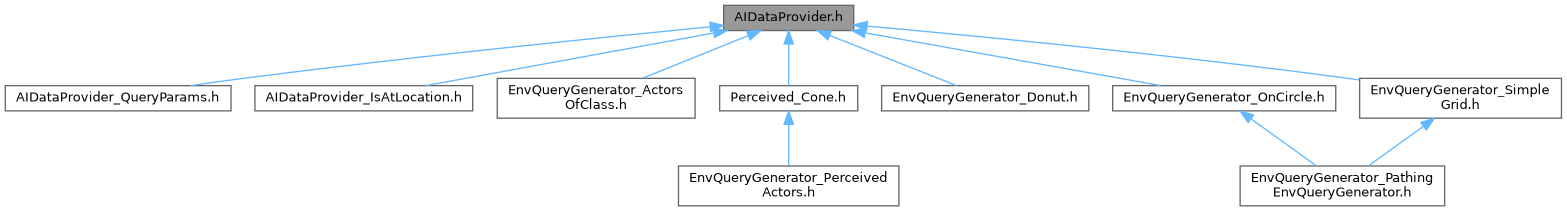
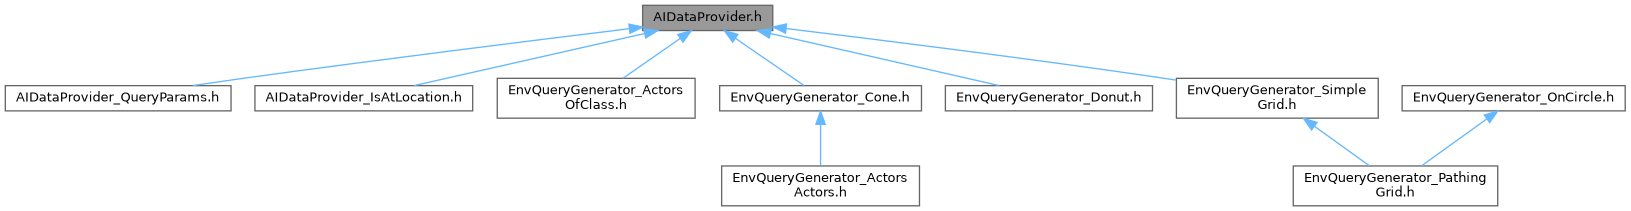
edge "EnvQueryGenerator_OnCircle.h" -> "AIDataProvider.h": removed
node "Perceived_Cone.h": label "Perceived_Cone.h" -> "EnvQueryGenerator_Cone.h"
node "EnvQueryGenerator_Perceived Actors.h": label "EnvQueryGenerator_Perceived Actors.h" -> "EnvQueryGenerator_Actors Actors.h"
node "EnvQueryGenerator_Pathing EnvQueryGenerator.h": label "EnvQueryGenerator_Pathing EnvQueryGenerator.h" -> "EnvQueryGenerator_Pathing Grid.h"
